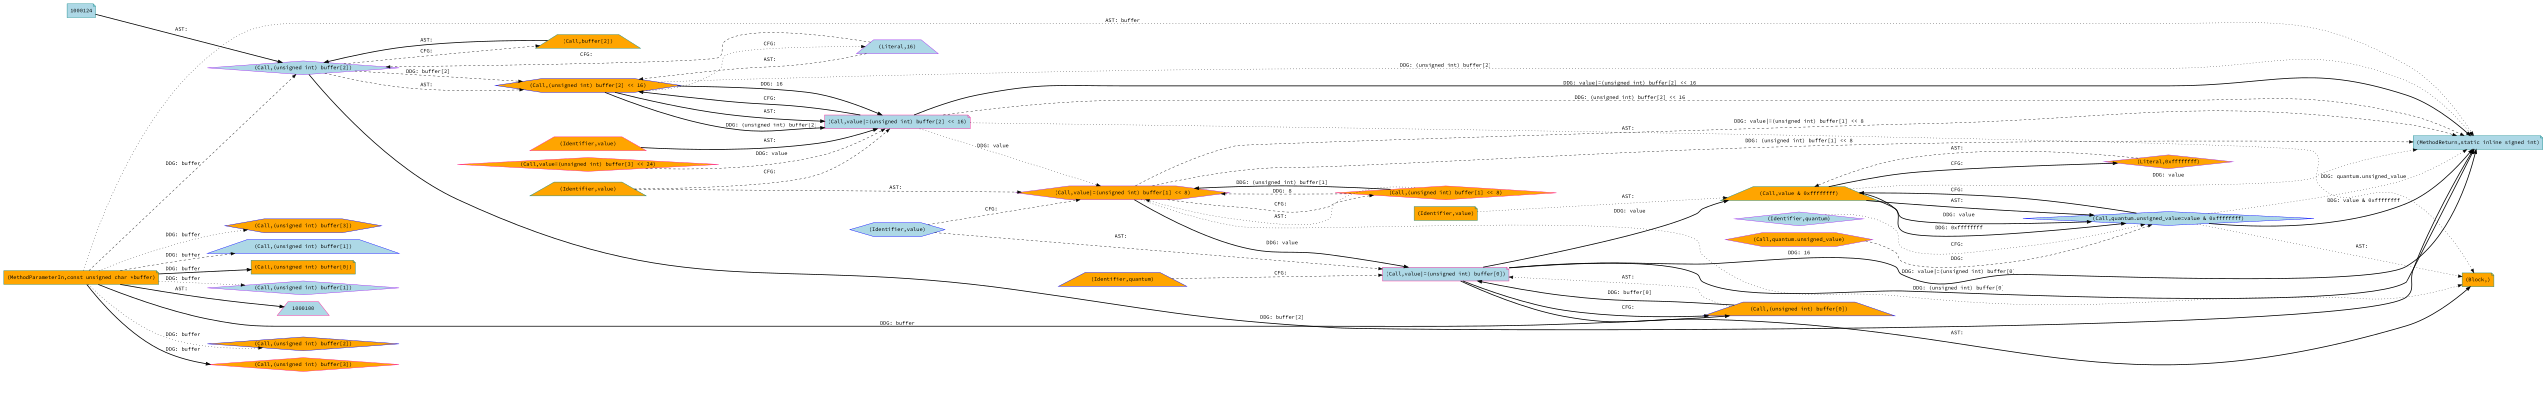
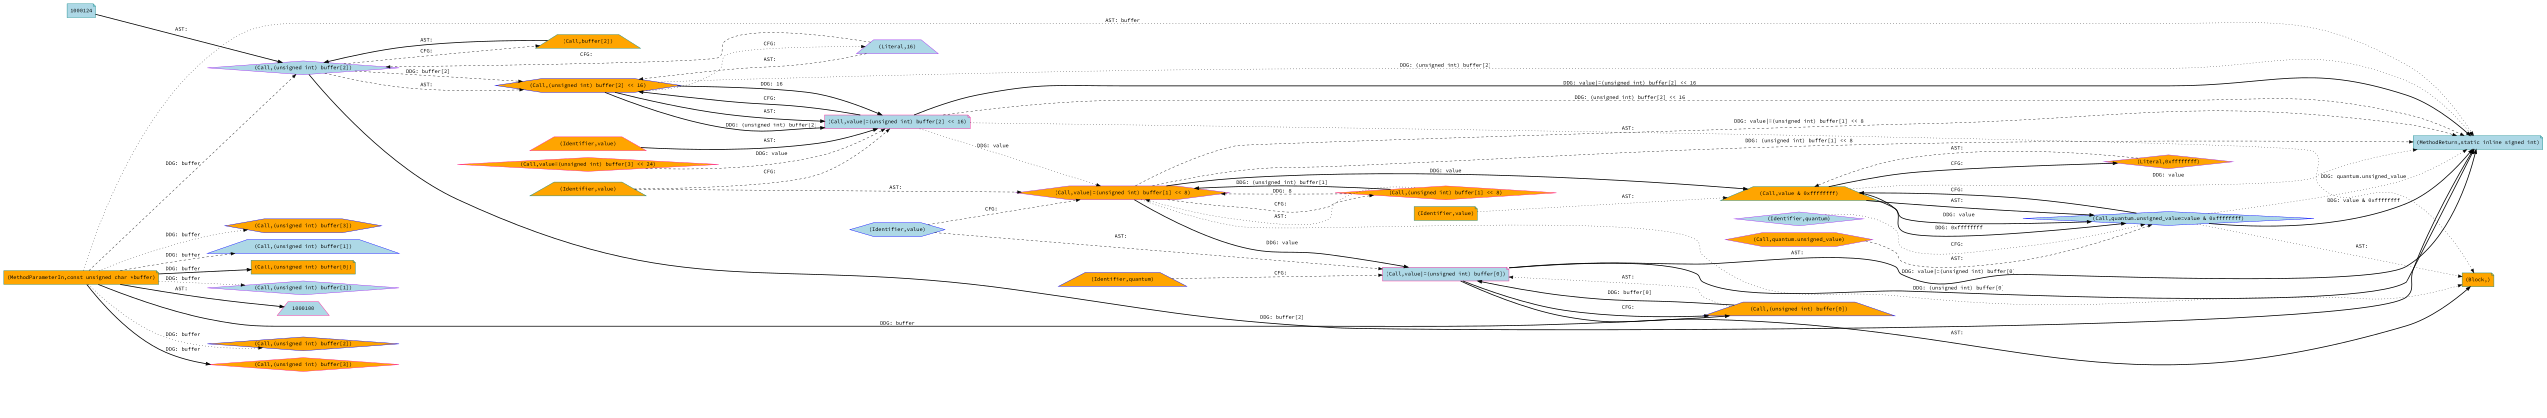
edge "(Call,value|=(unsigned int) buffer[0])" -> "(Call,value & 0xffffffff)": now "(Call,value|=(unsigned int) buffer[1] << 8)" -> "(Call,value & 0xffffffff)"
edge "(Call,value|=(unsigned int) buffer[1] << 8)" -> "(Block,)": label "DDG: 16" -> "AST: "
edge "(Call,quantum.unsigned_value)" -> "(Call,quantum.unsigned_value=value & 0xffffffff)": label "DDG: " -> "AST: "
